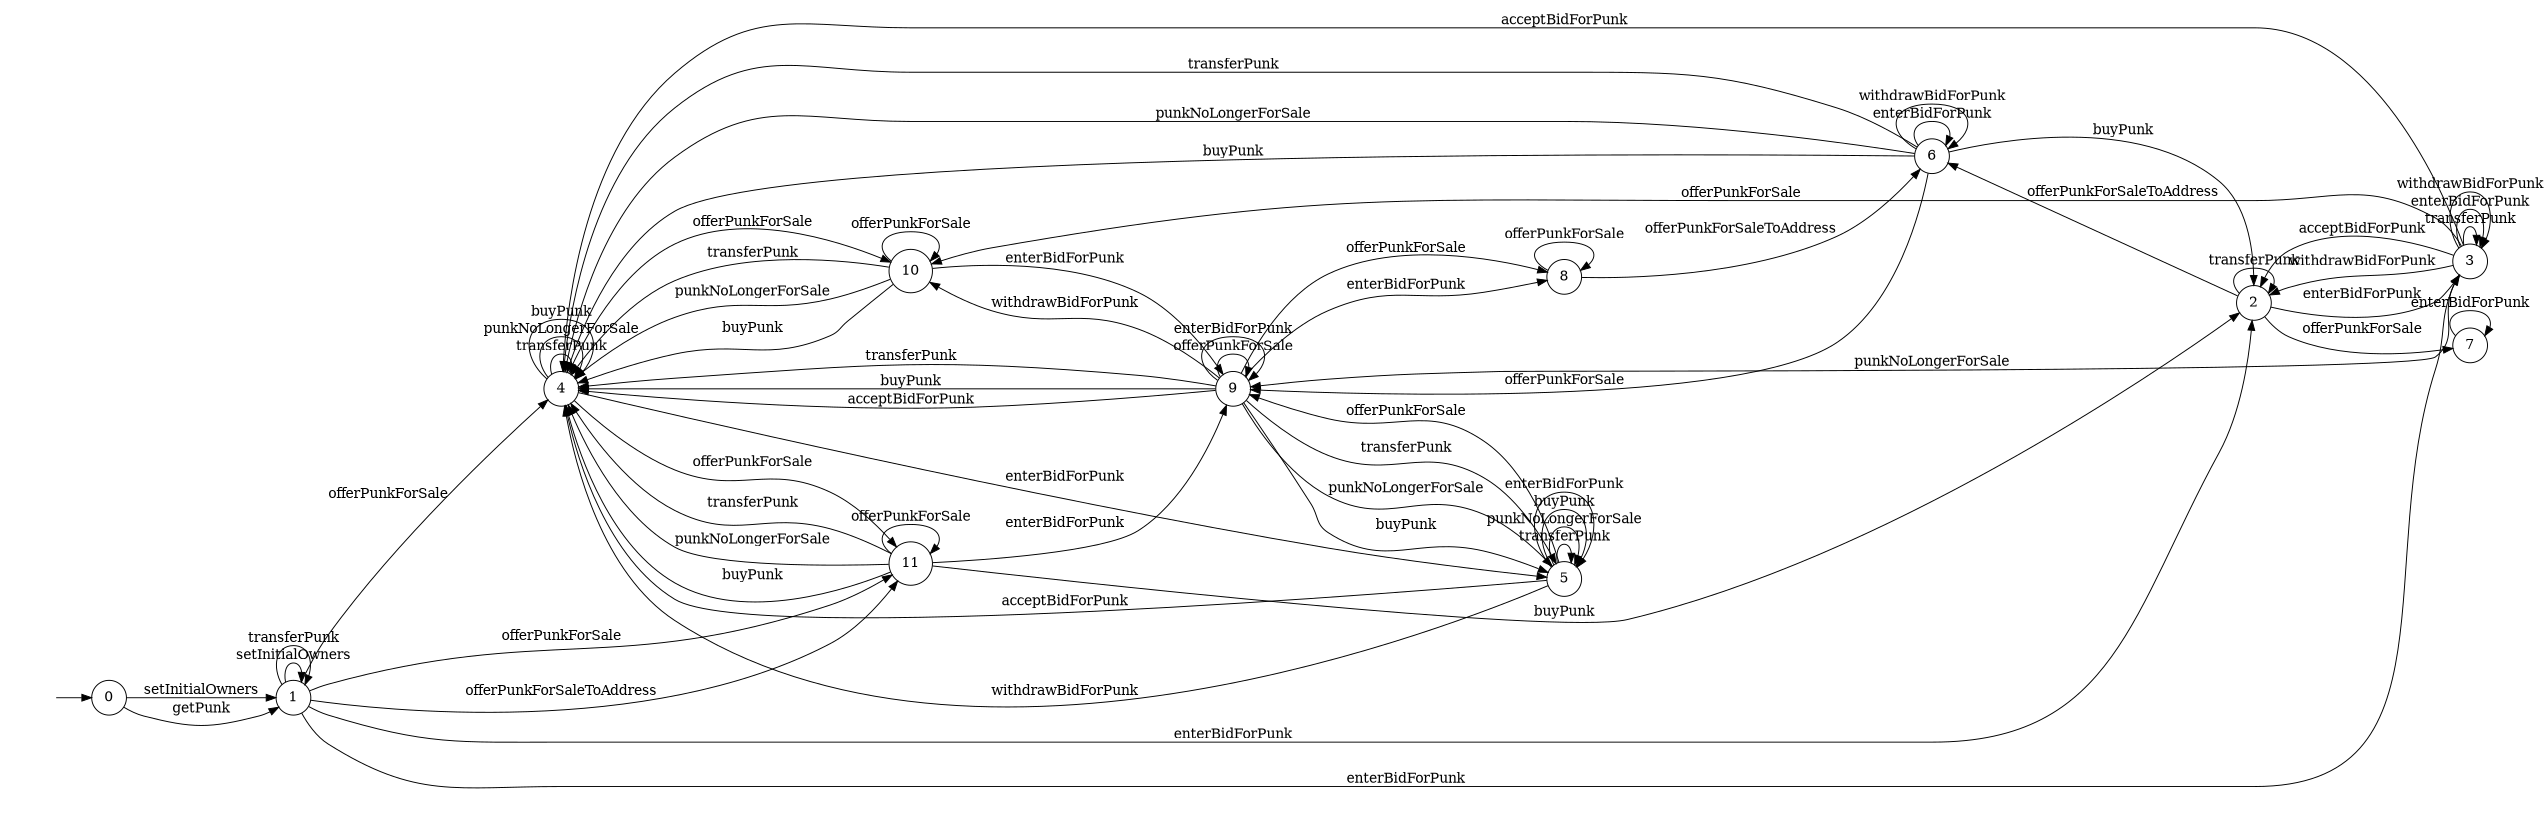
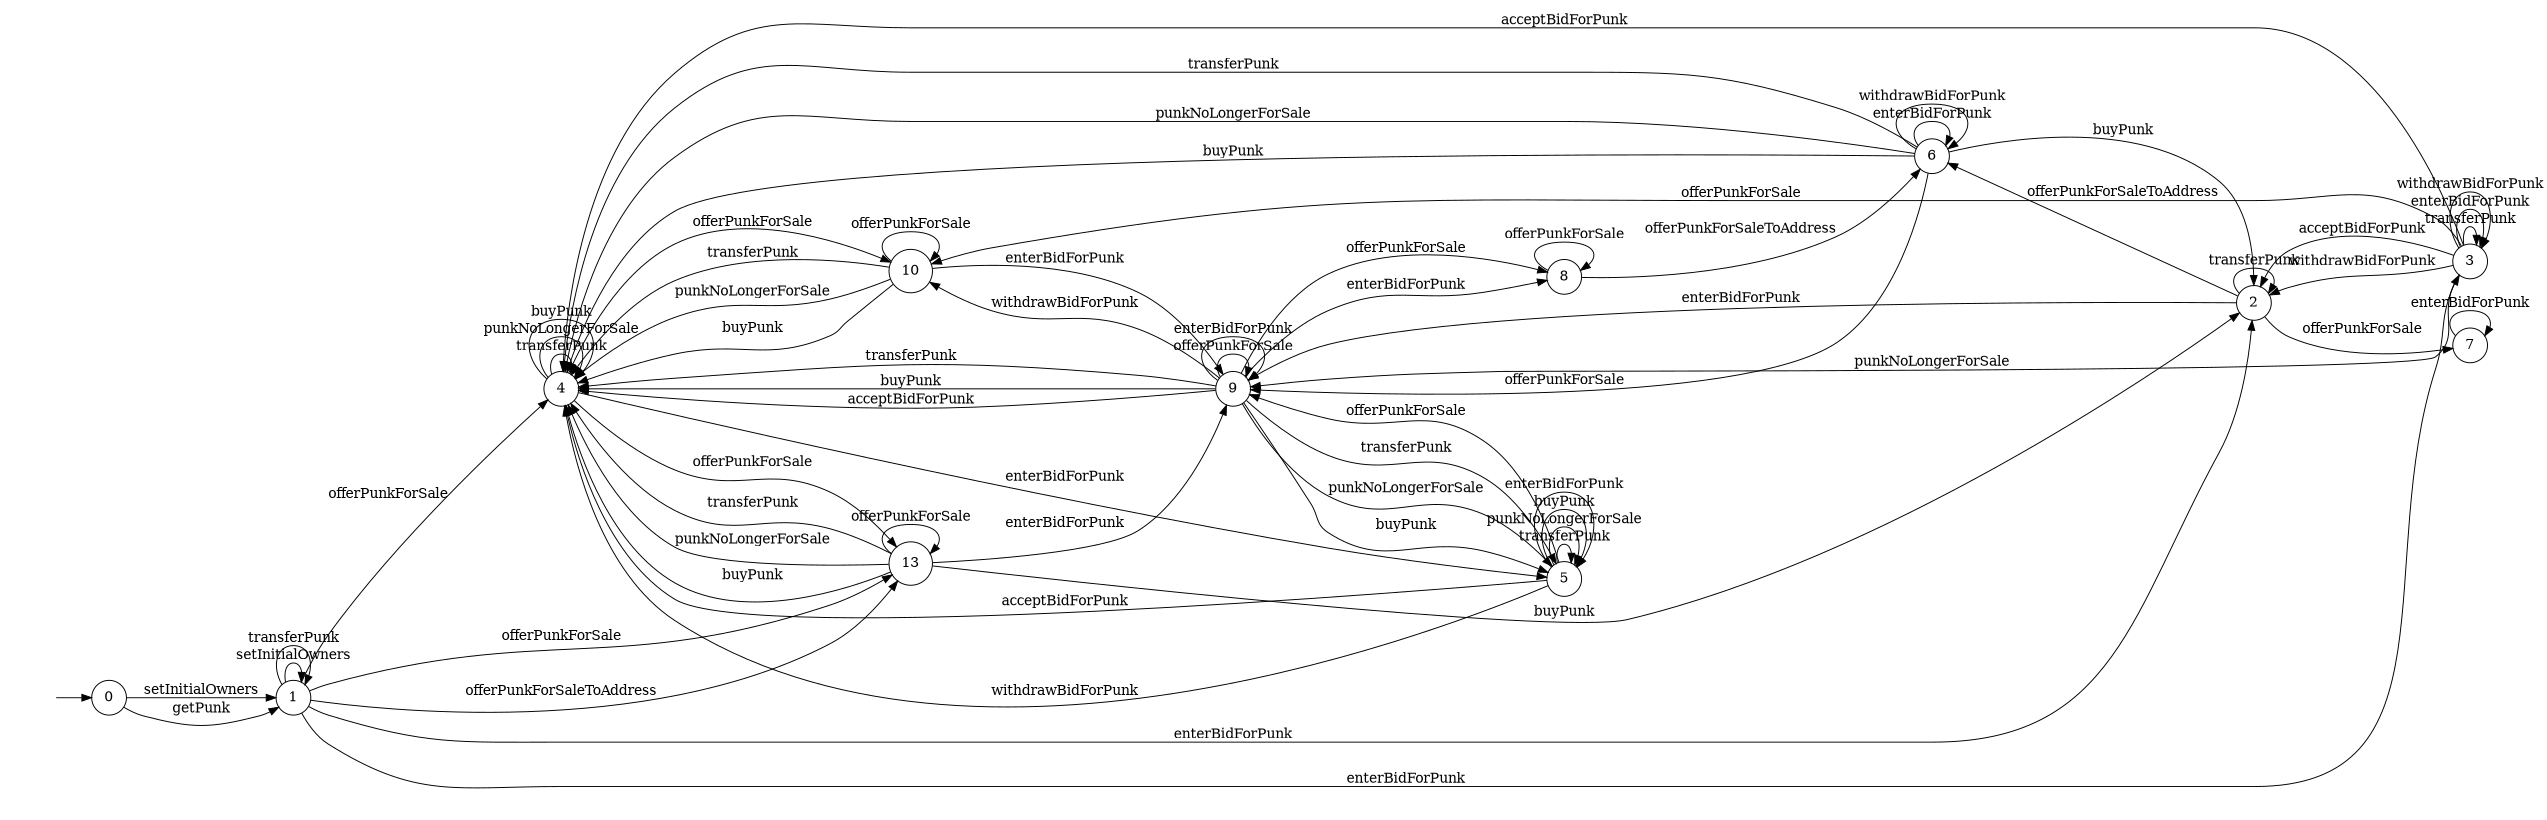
edge "2" -> "3": now "2" -> "9"
node "11": label "11" -> "13"
